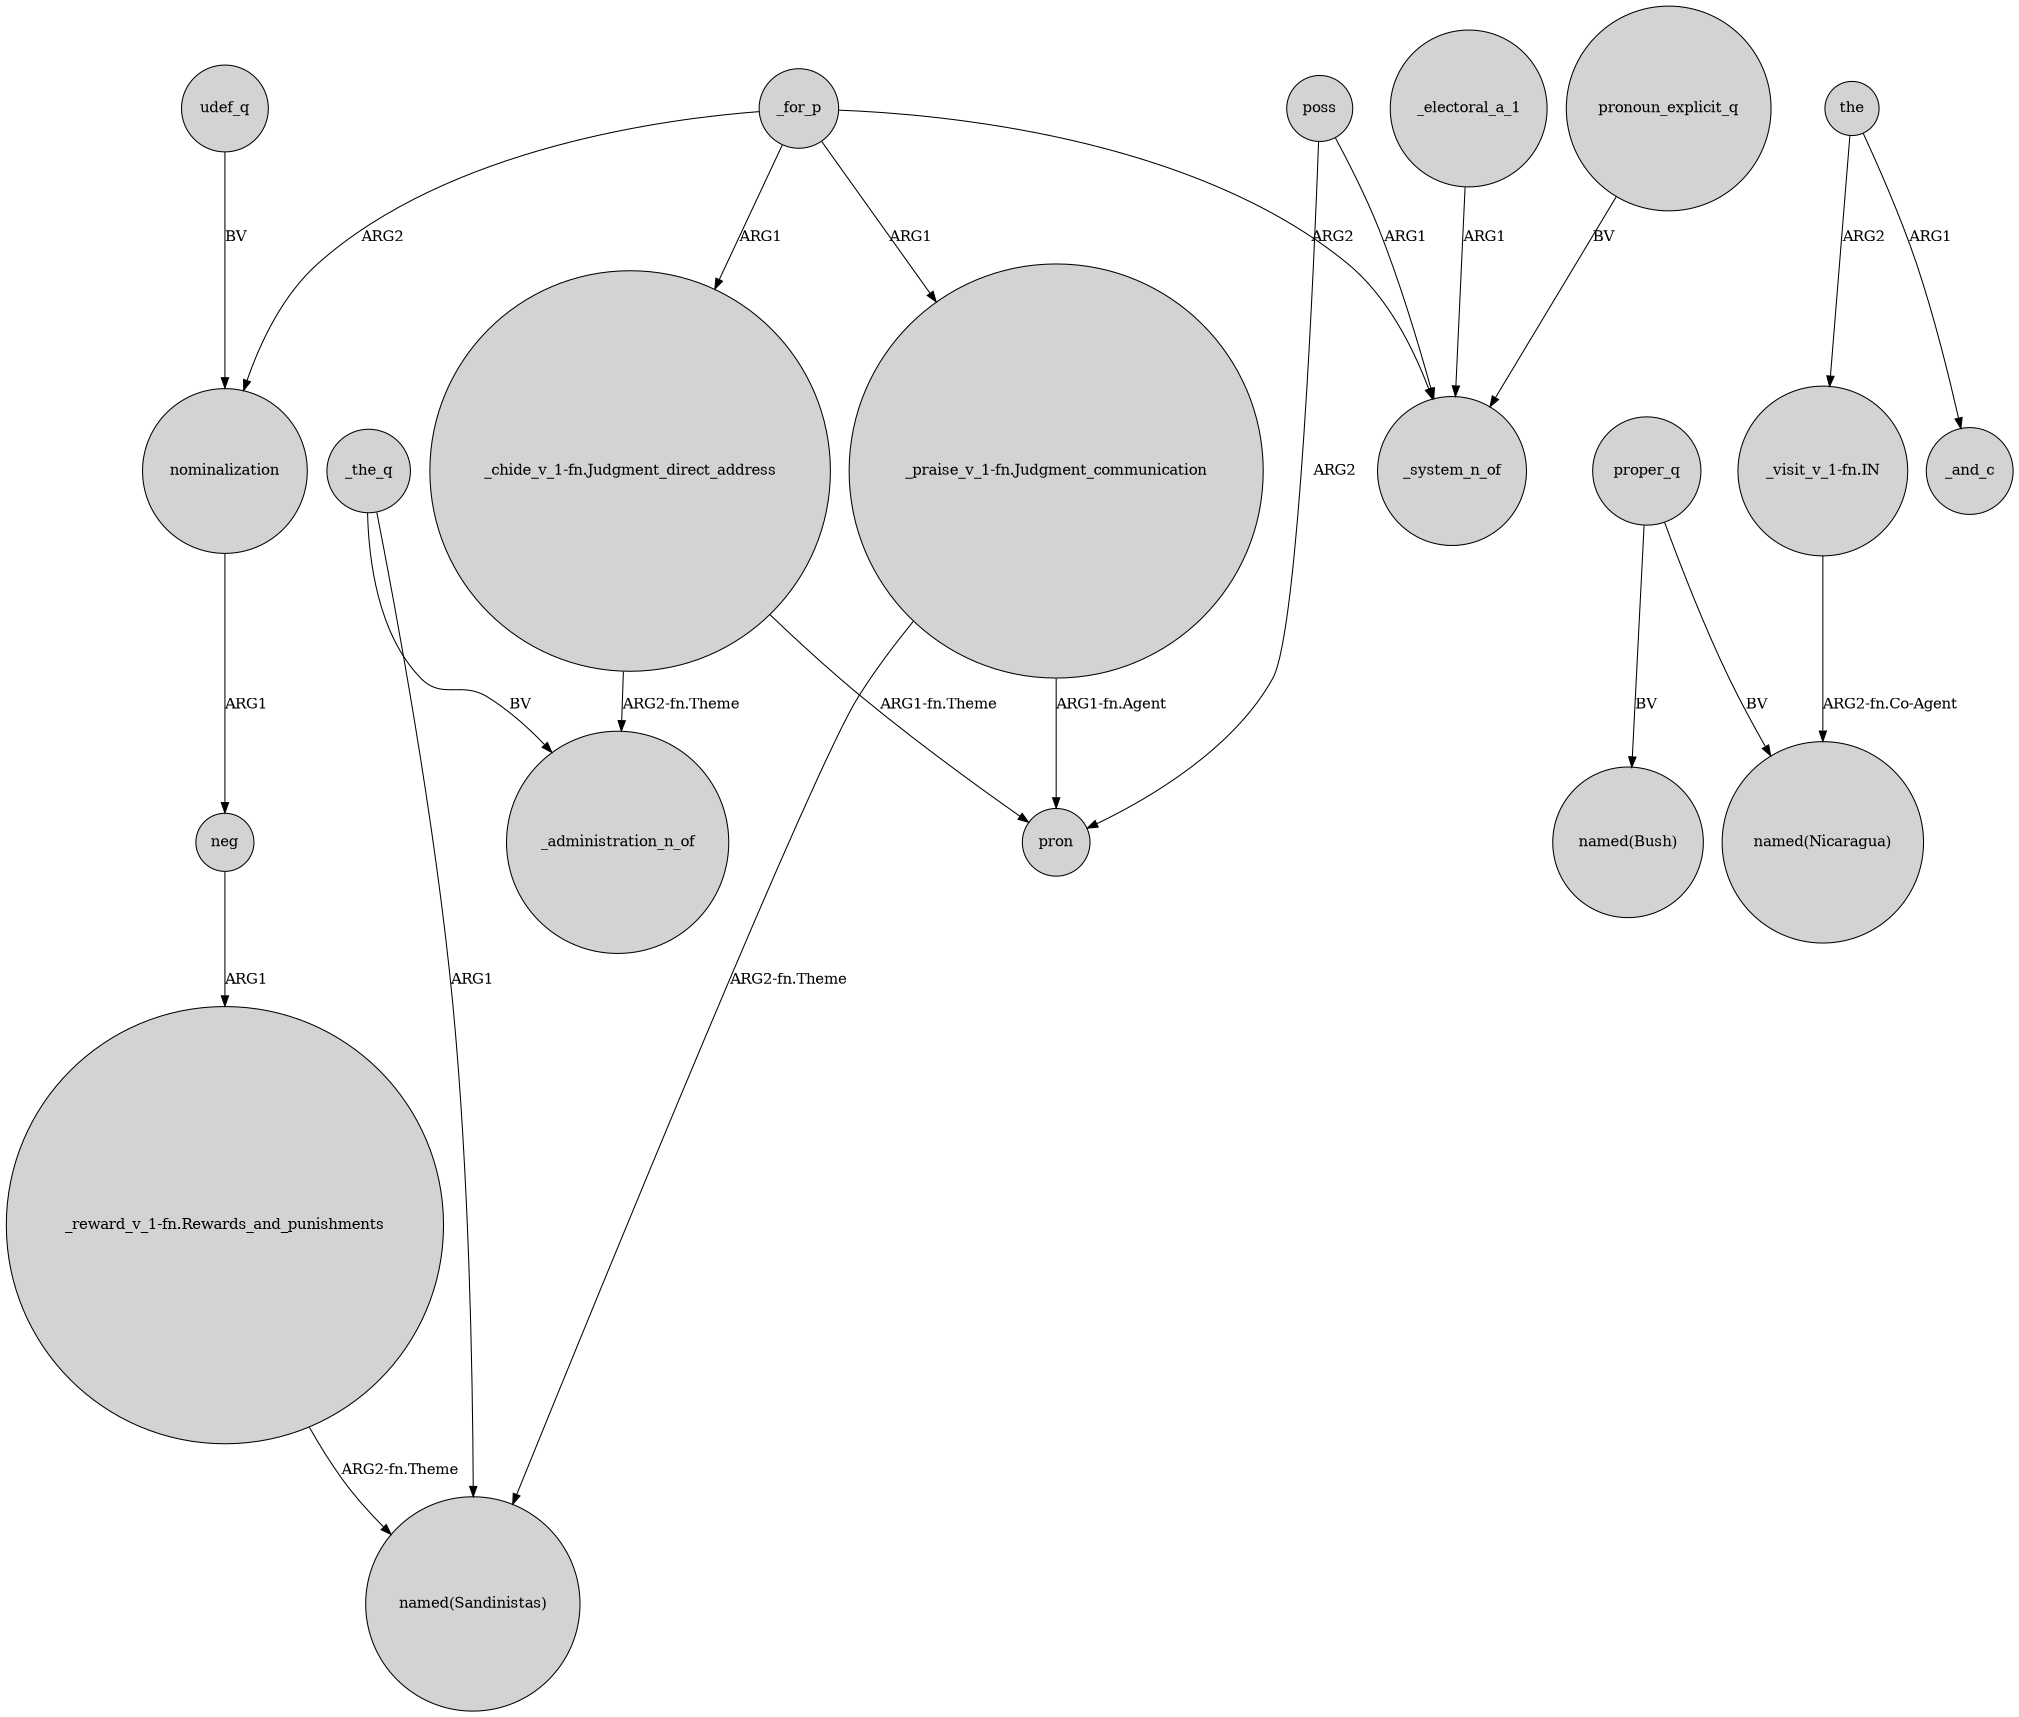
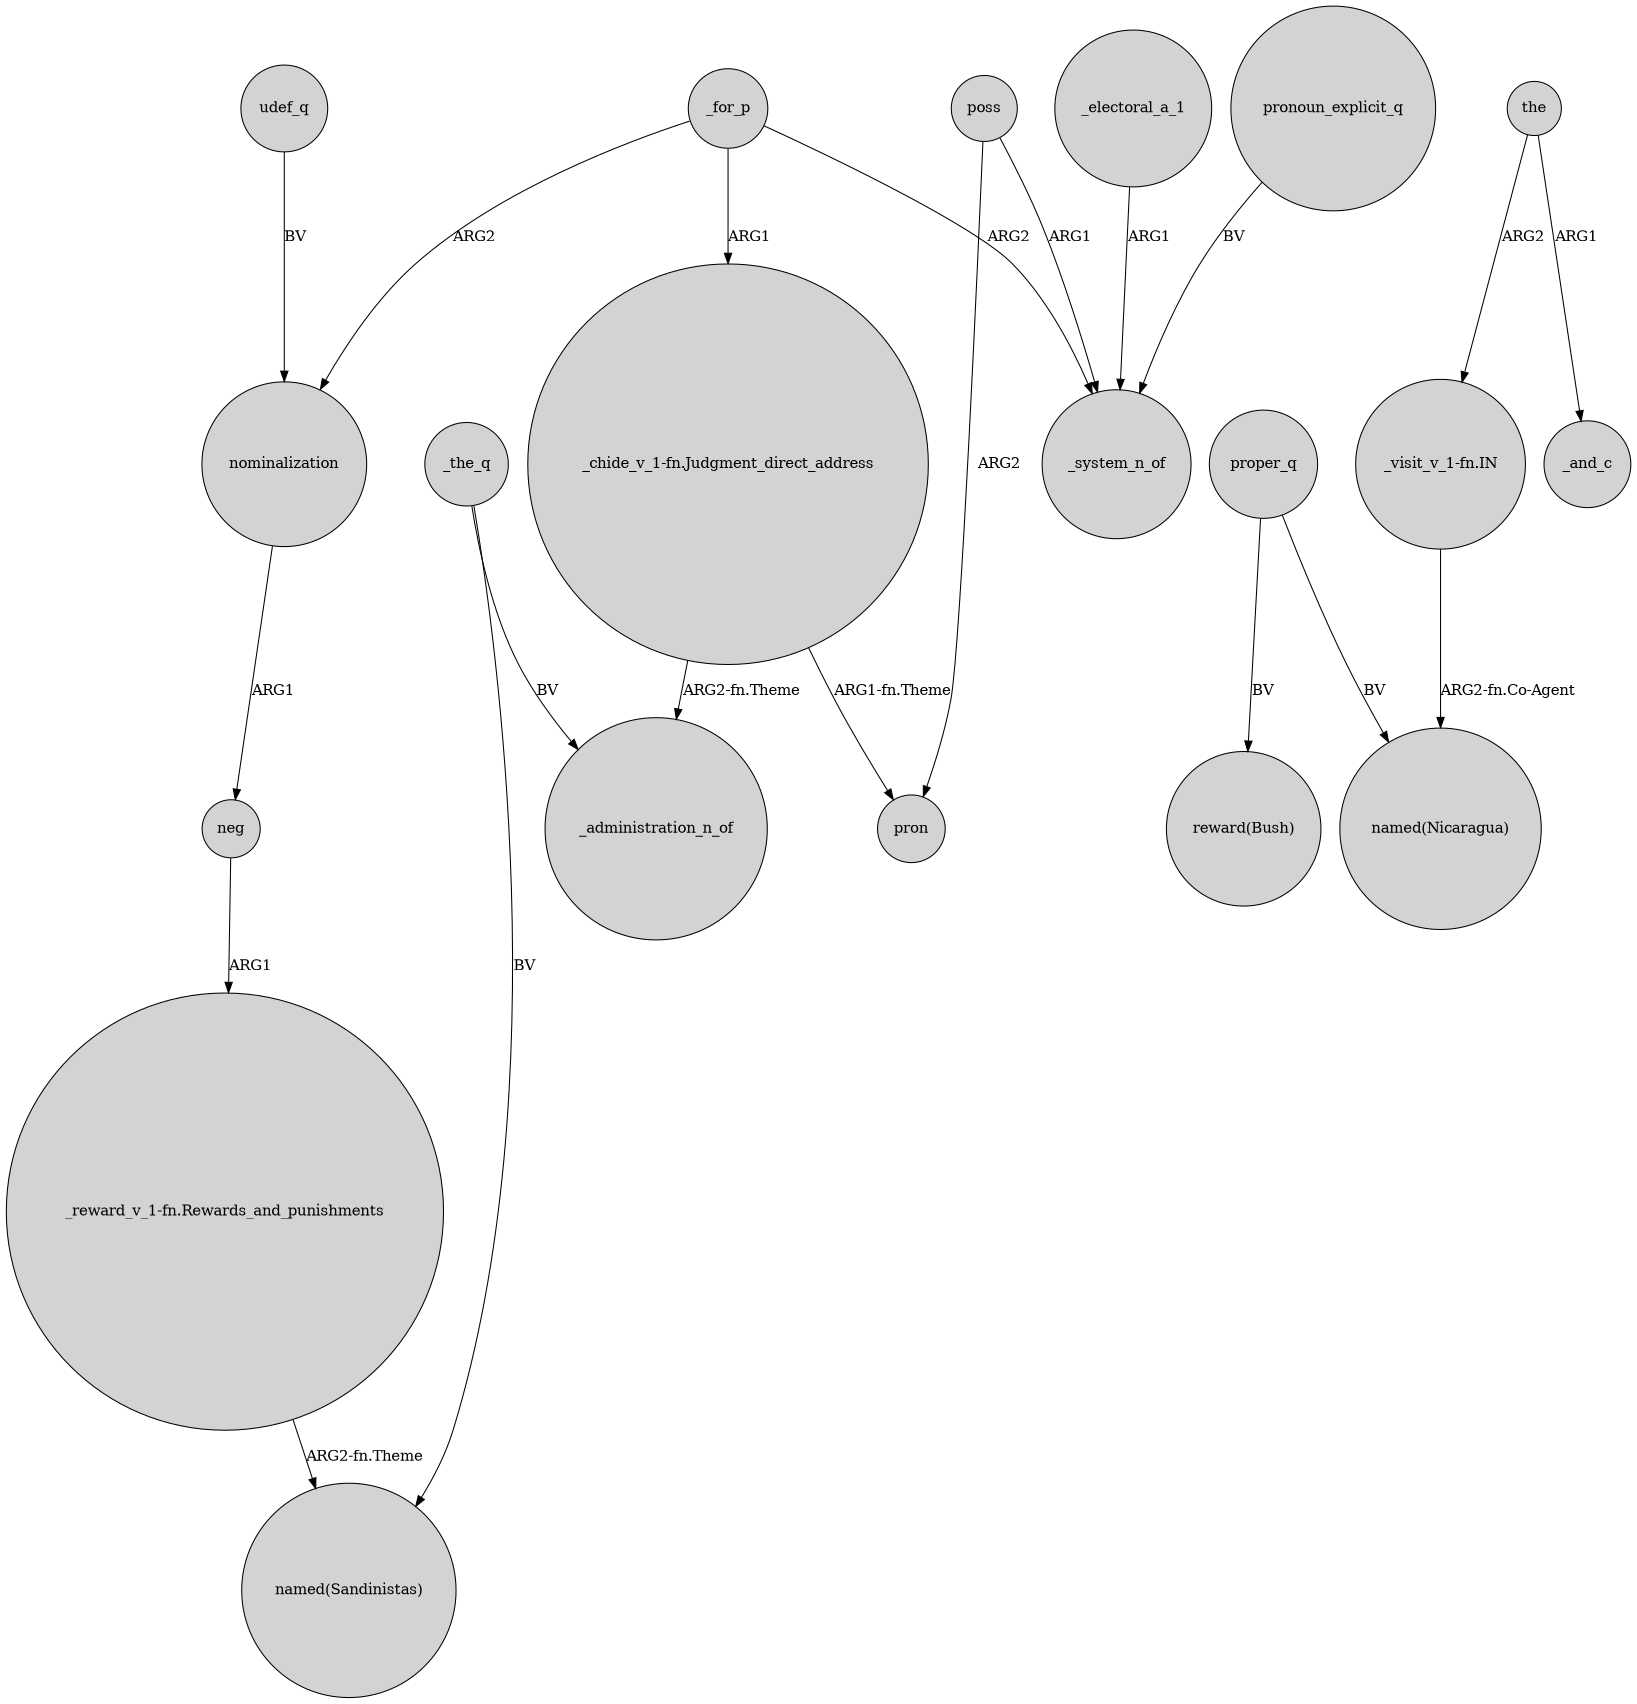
node "_praise_v_1-fn.Judgment_communication": removed
node "named(Bush)": label "named(Bush)" -> "reward(Bush)"
edge "_the_q" -> "named(Sandinistas)": label "ARG1" -> "BV"
